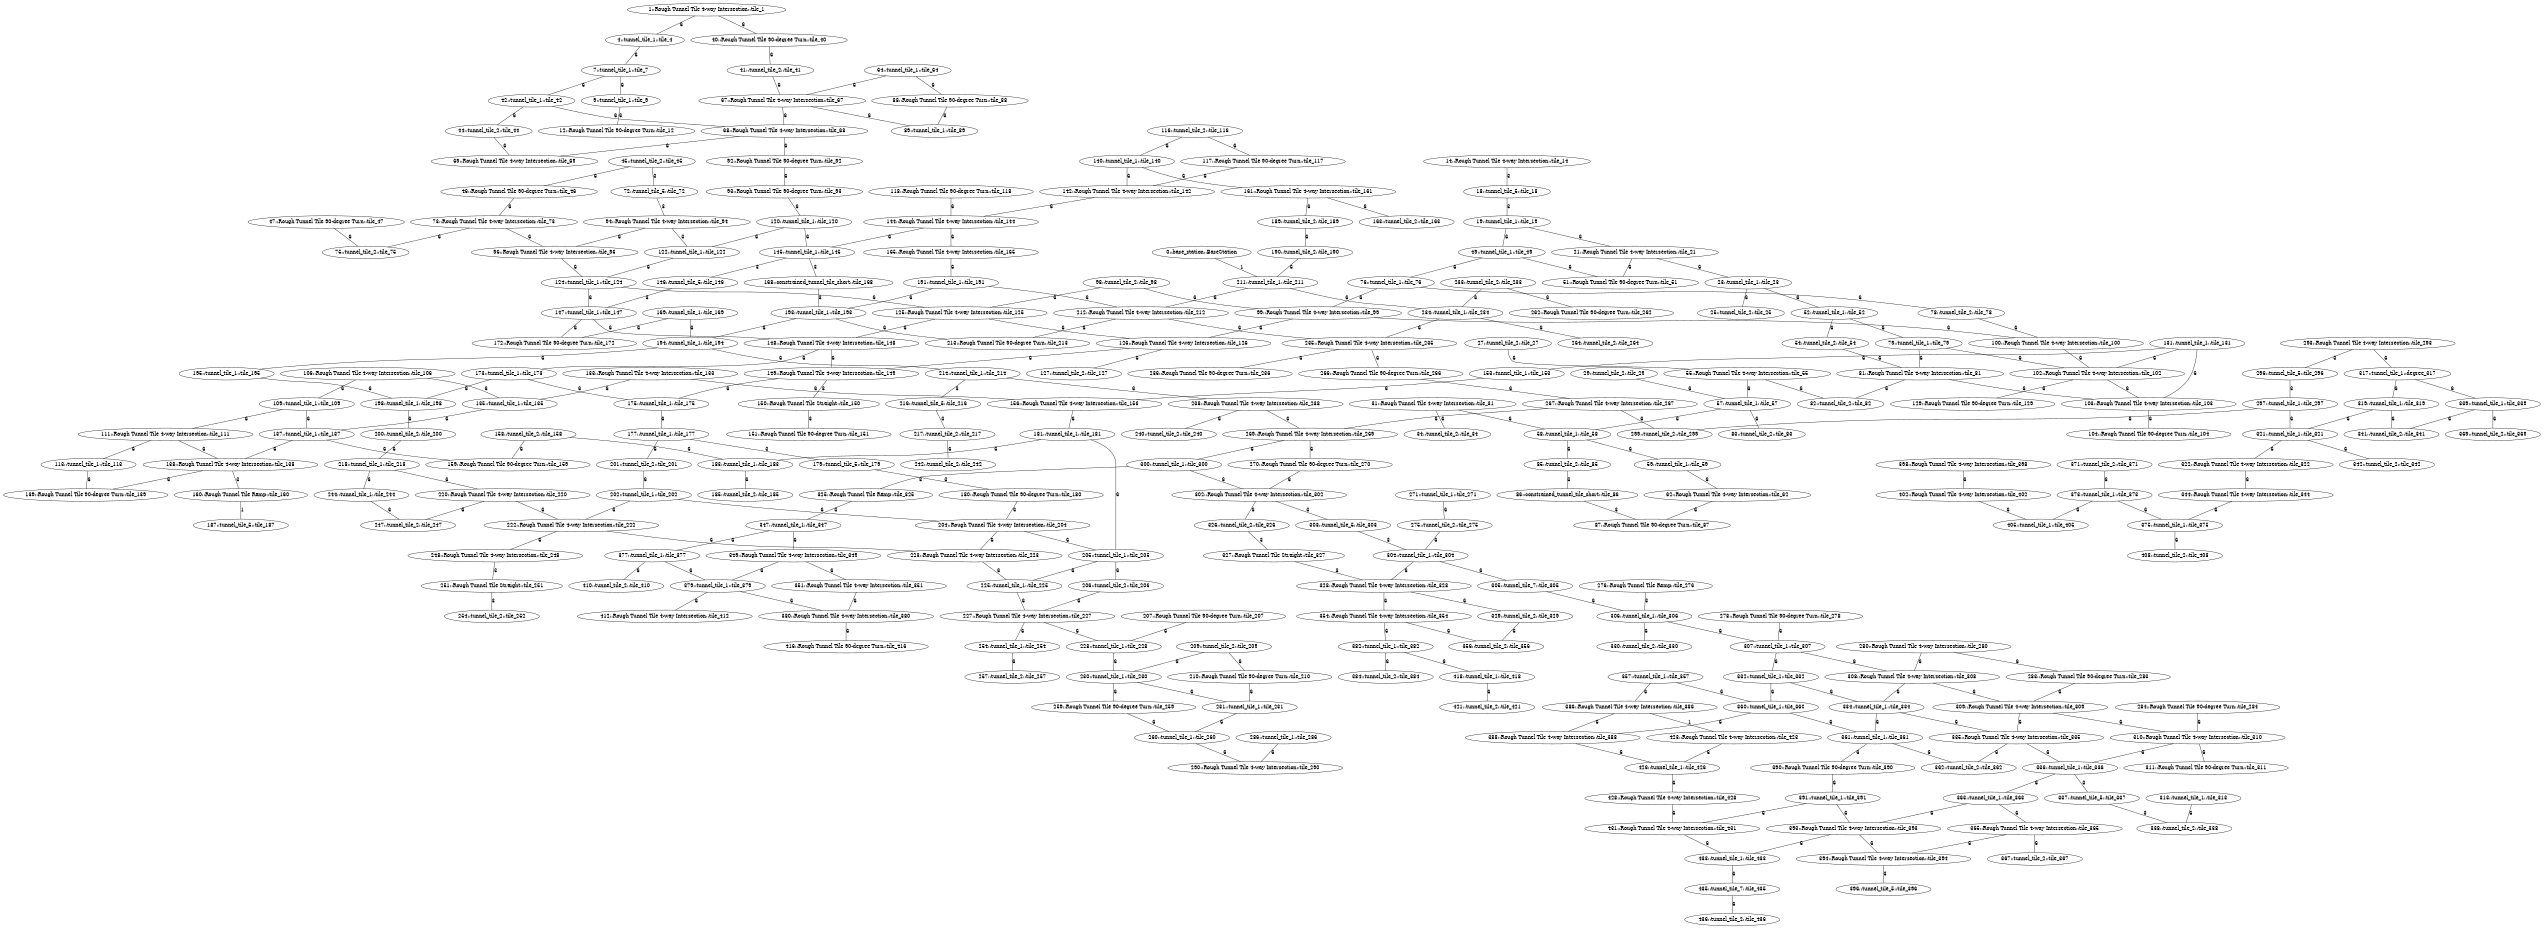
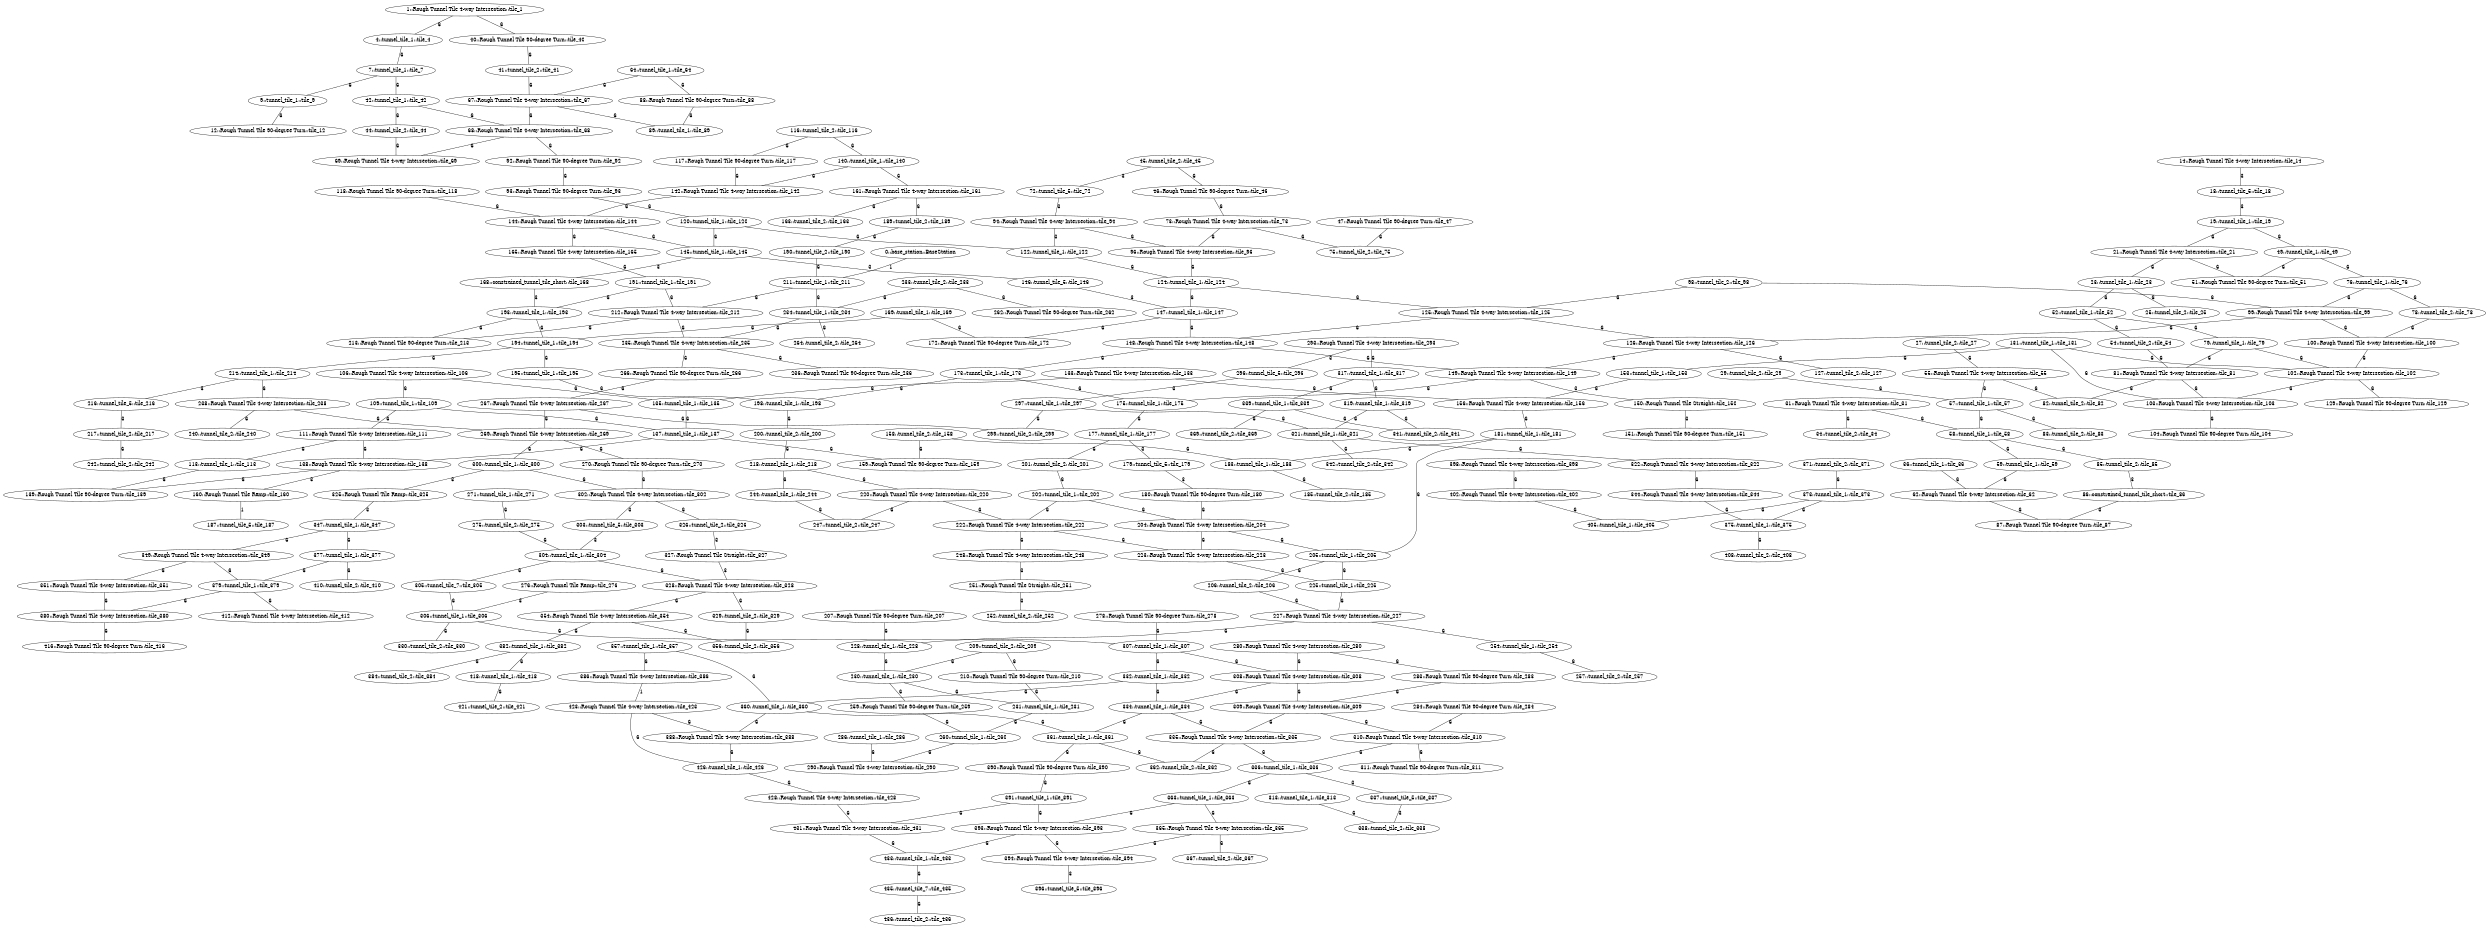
node "317::tunnel_tile_1::degree_317": label "317::tunnel_tile_1::degree_317" -> "317::tunnel_tile_1::tile_317"
node "36::tunnel_tile_1::tile_36": added
node "254::tunnel_tile_2::tile_252": label "254::tunnel_tile_2::tile_252" -> "252::tunnel_tile_2::tile_252"
edge "386::Rough Tunnel Tile 4-way Intersection::tile_386" -- "388::Rough Tunnel Tile 4-way Intersection::tile_388": now "423::Rough Tunnel Tile 4-way Intersection::tile_423" -- "388::Rough Tunnel Tile 4-way Intersection::tile_388"
